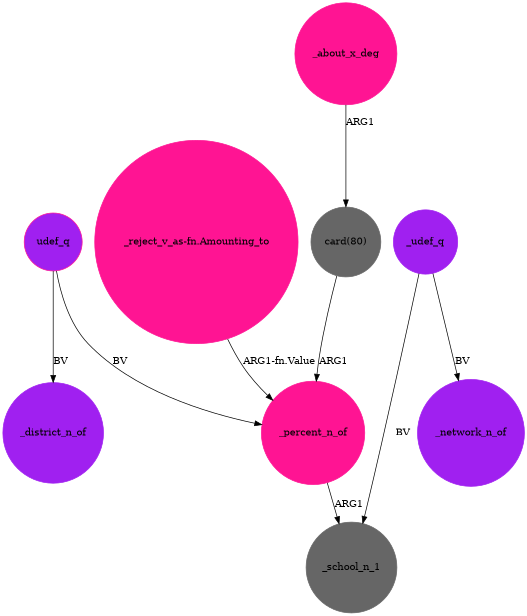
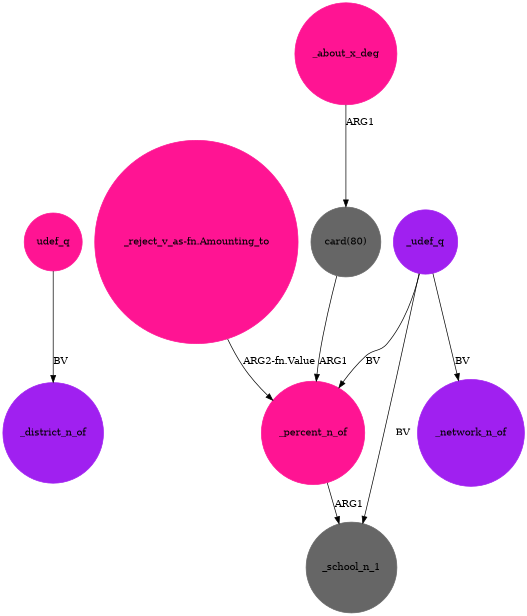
node "udef_q": fillcolor purple -> deeppink
edge "_reject_v_as-fn.Amounting_to" -> "_percent_n_of": label "ARG1-fn.Value" -> "ARG2-fn.Value"
edge "udef_q" -> "_percent_n_of": now "_udef_q" -> "_percent_n_of"
